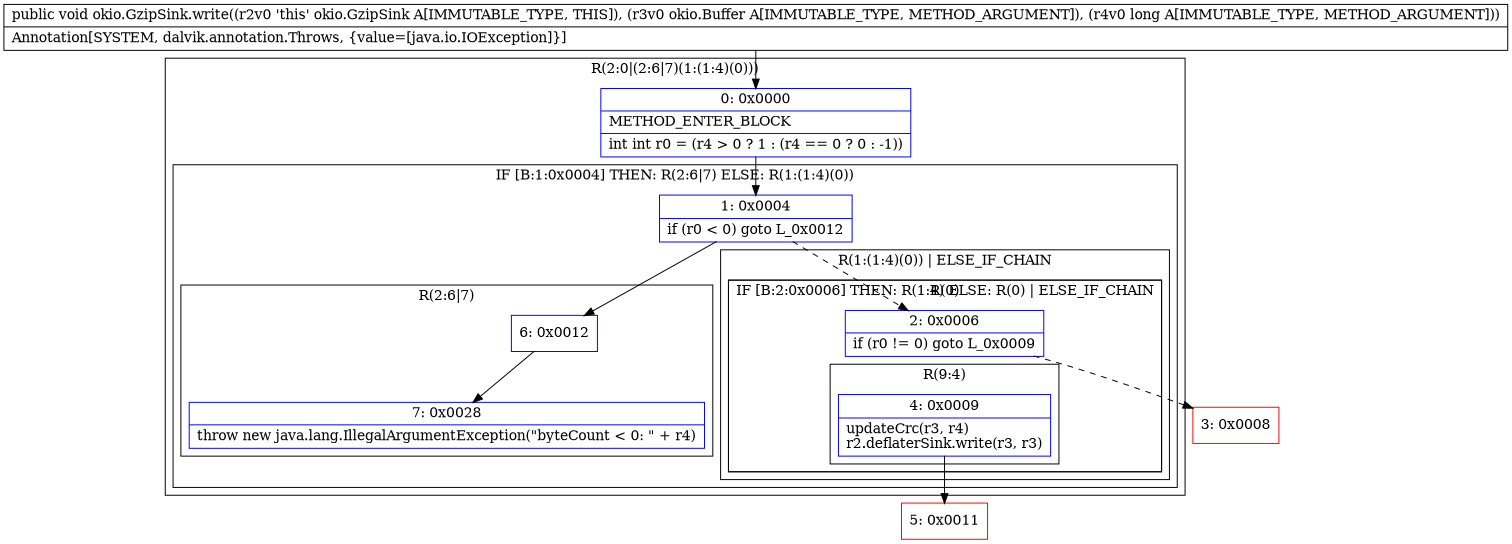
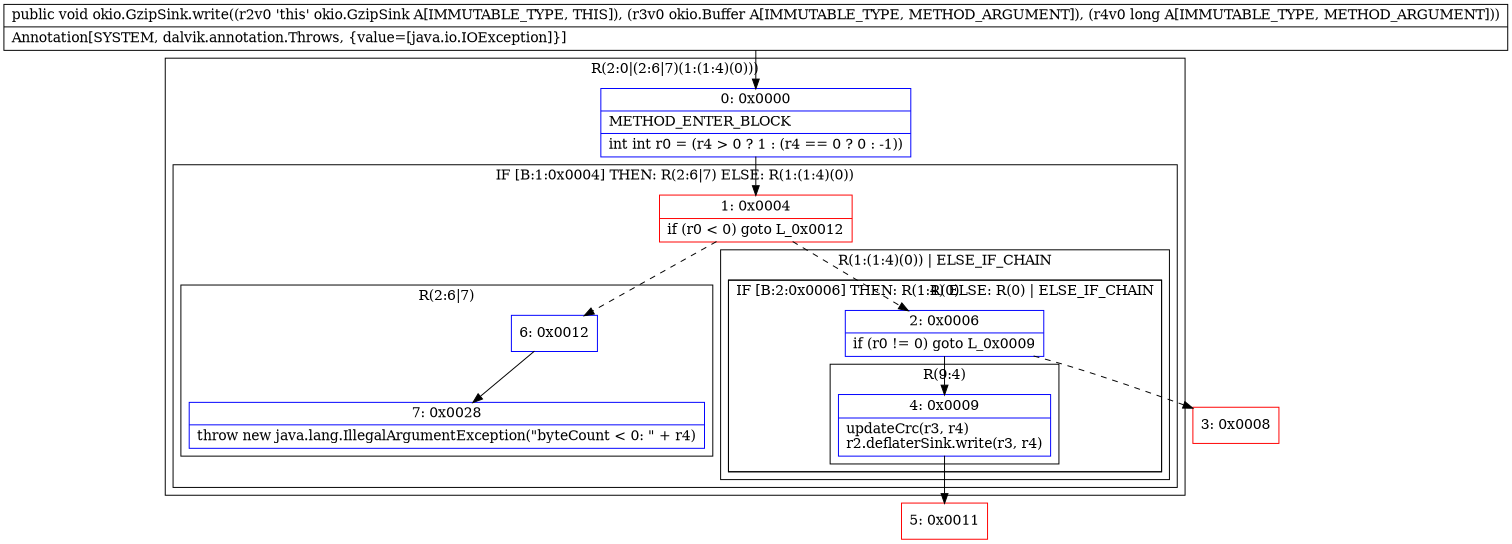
node "1: 0x0004": color blue -> red
edge "1: 0x0004" -> "6: 0x0012": style solid -> dashed
edge "2: 0x0006" -> "4: 0x0009": added
node "4: 0x0009": text "r2.deflaterSink.write(r3, r3)" -> "r2.deflaterSink.write(r3, r4)"
